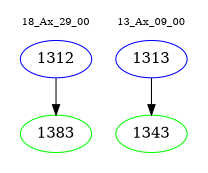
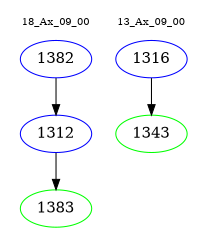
cluster "18_Ax_29_00": label "18_Ax_29_00" -> "18_Ax_09_00"
node "1382": added
node "1313": label "1313" -> "1316"
